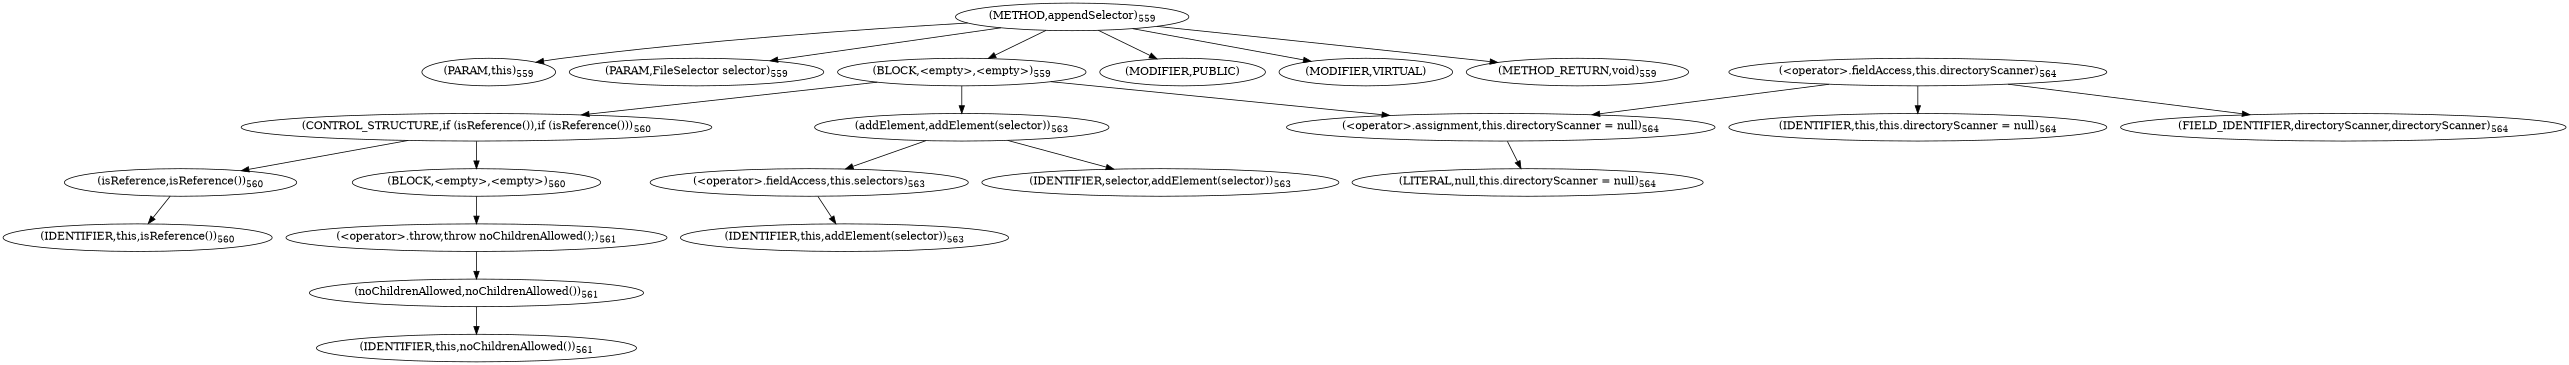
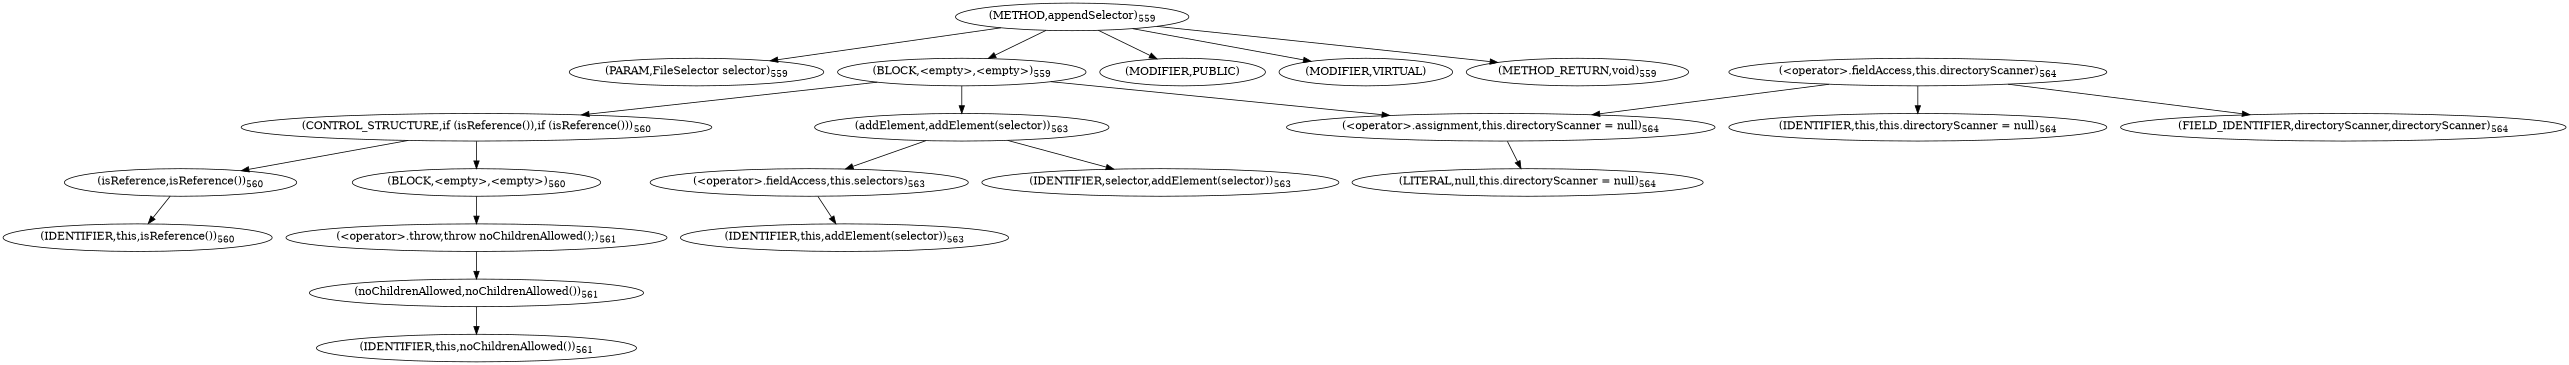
node "(PARAM,this)": removed
